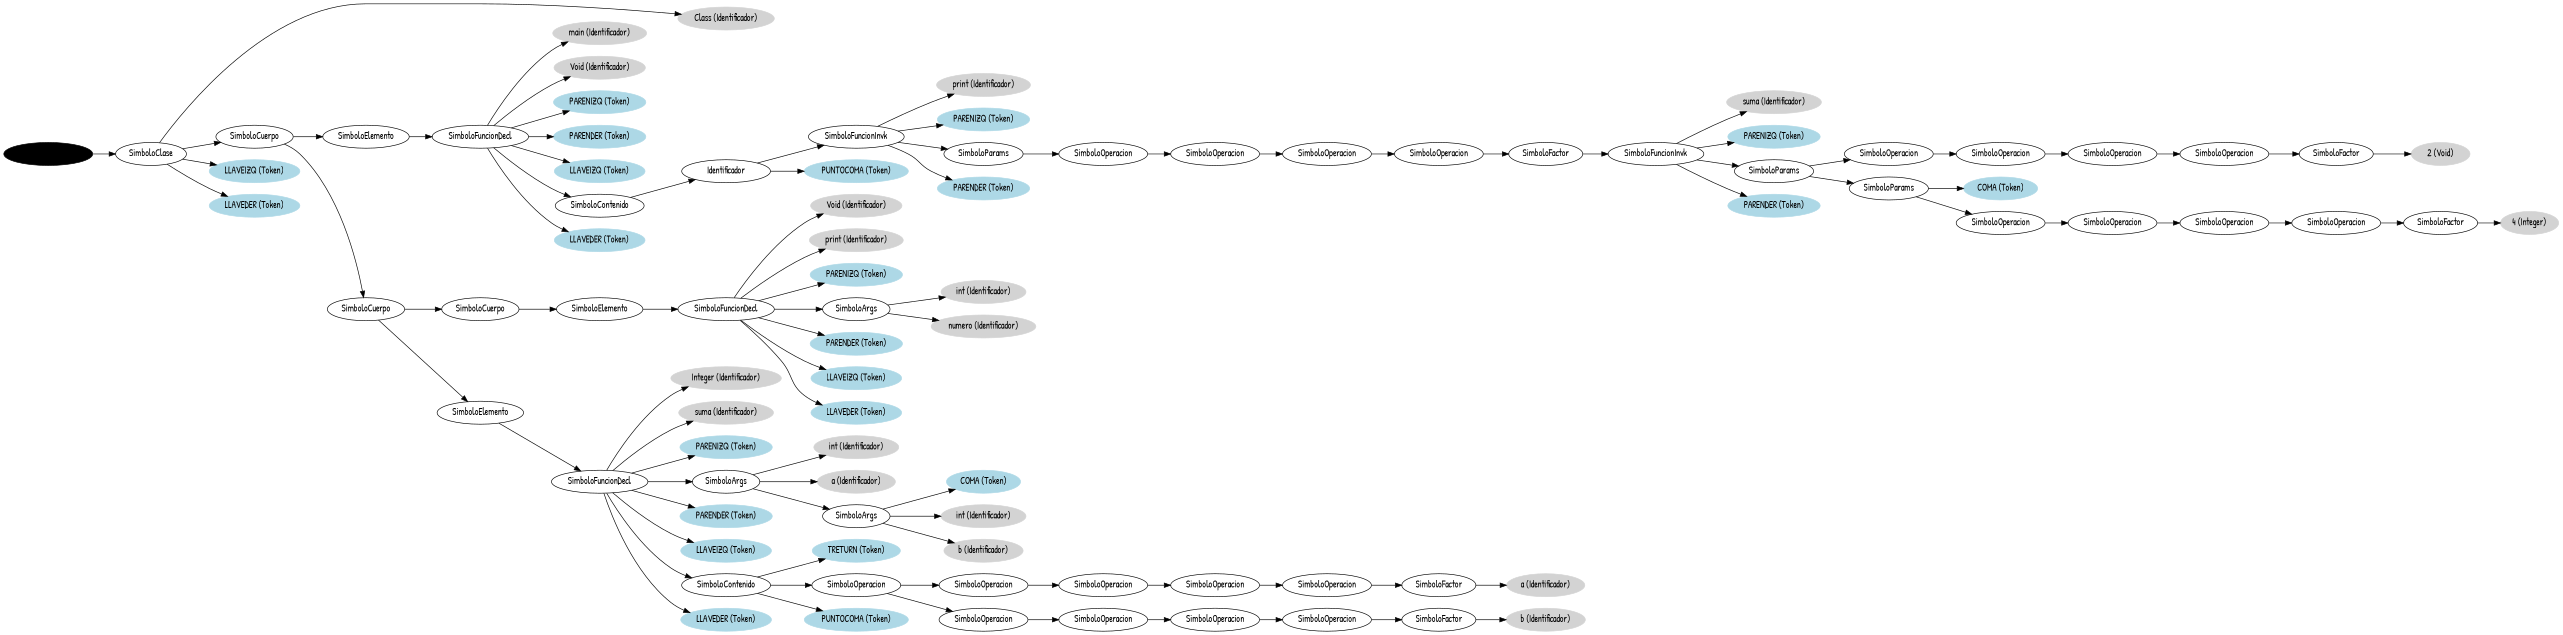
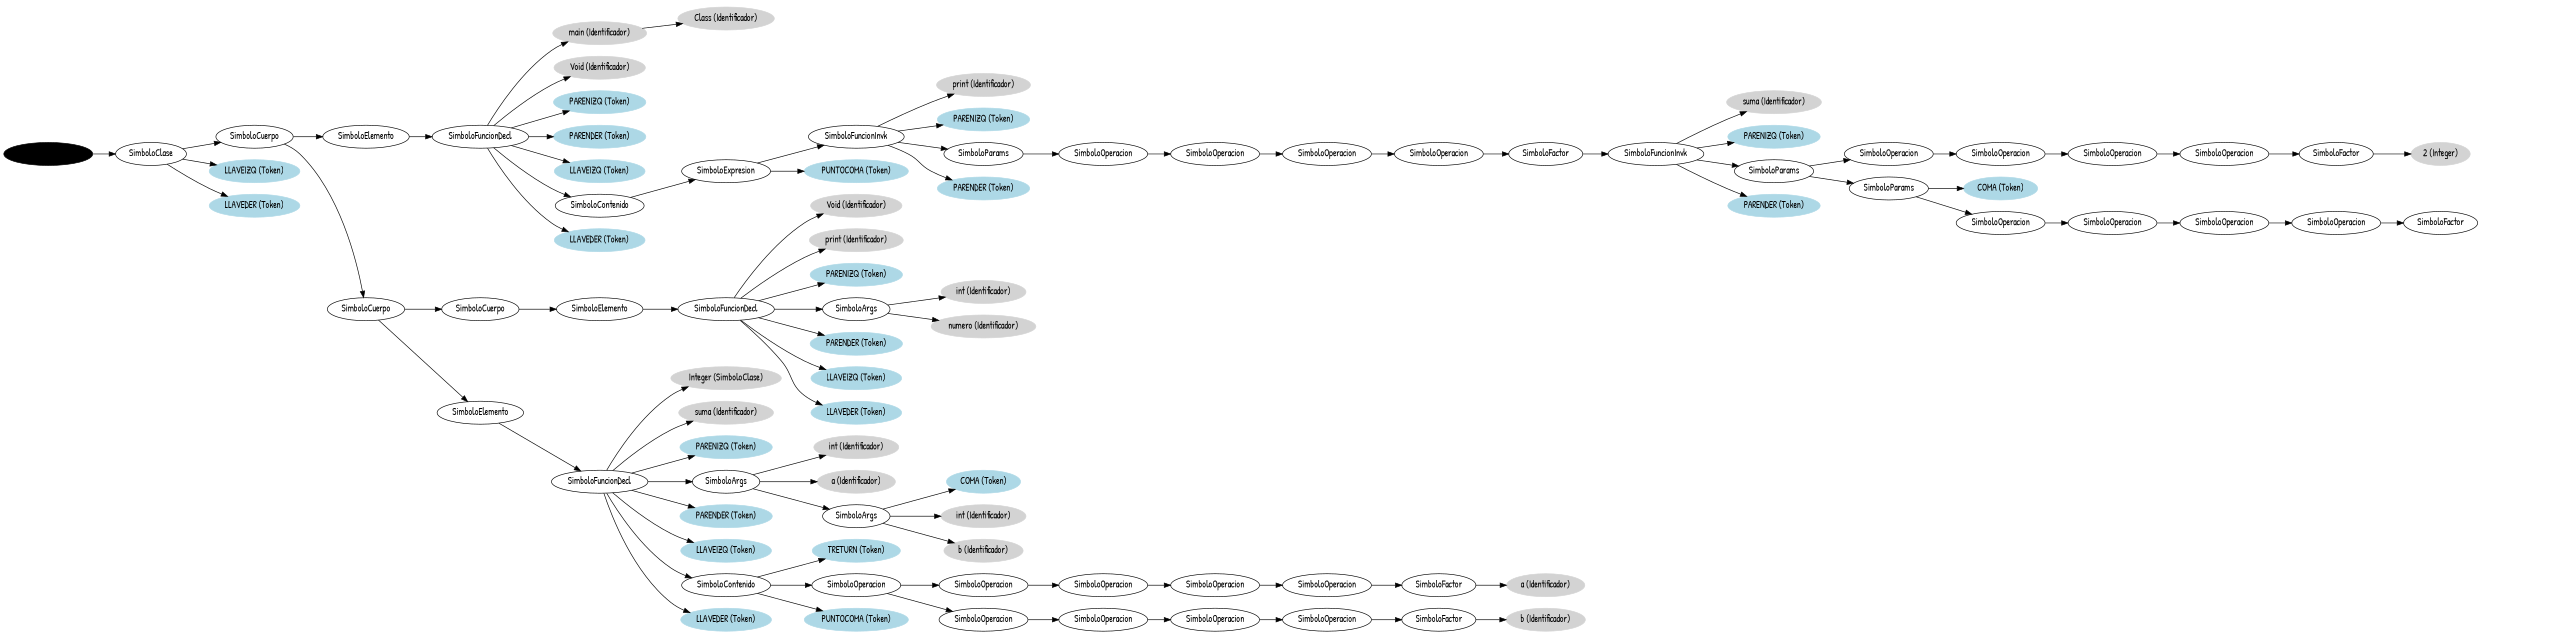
edge "SimboloClase" -> "Class (Identificador)": now "main (Identificador)" -> "Class (Identificador)"
node "2 (Void)": label "2 (Void)" -> "2 (Integer)"
node "Identificador": label "Identificador" -> "SimboloExpresion"
node "4 (Integer)": removed
node "Integer (Identificador)": label "Integer (Identificador)" -> "Integer (SimboloClase)"
